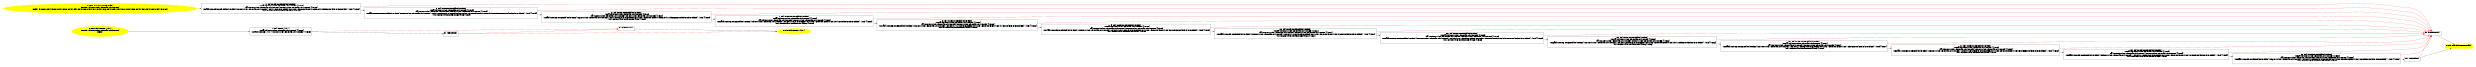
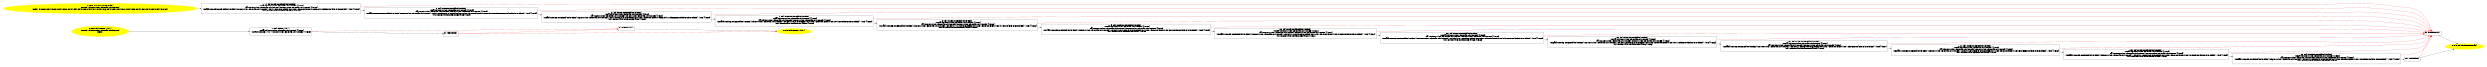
node "2: Exit void AdminRoutes.config()": shape box -> ellipse
